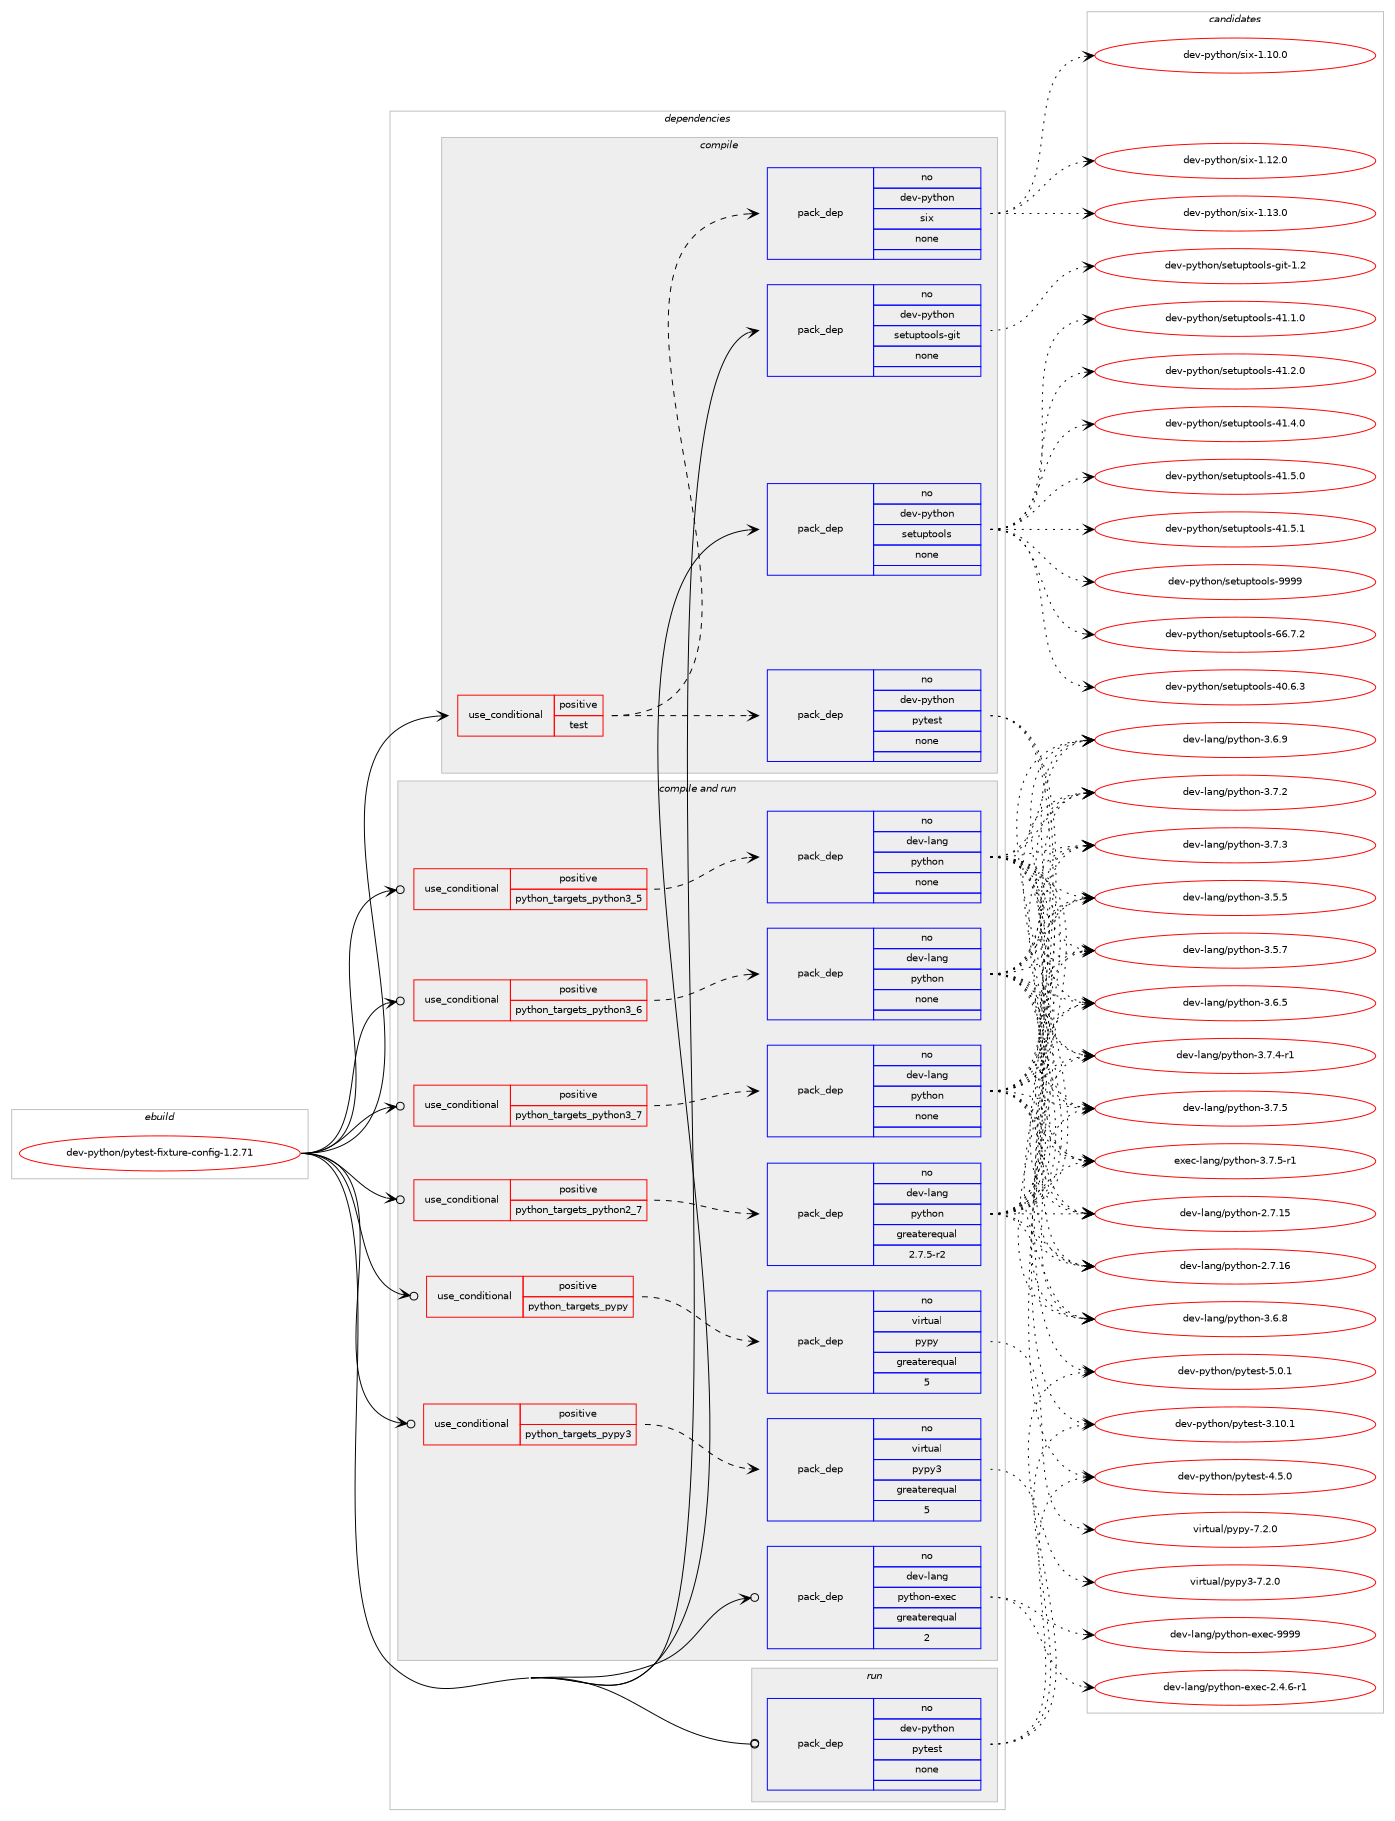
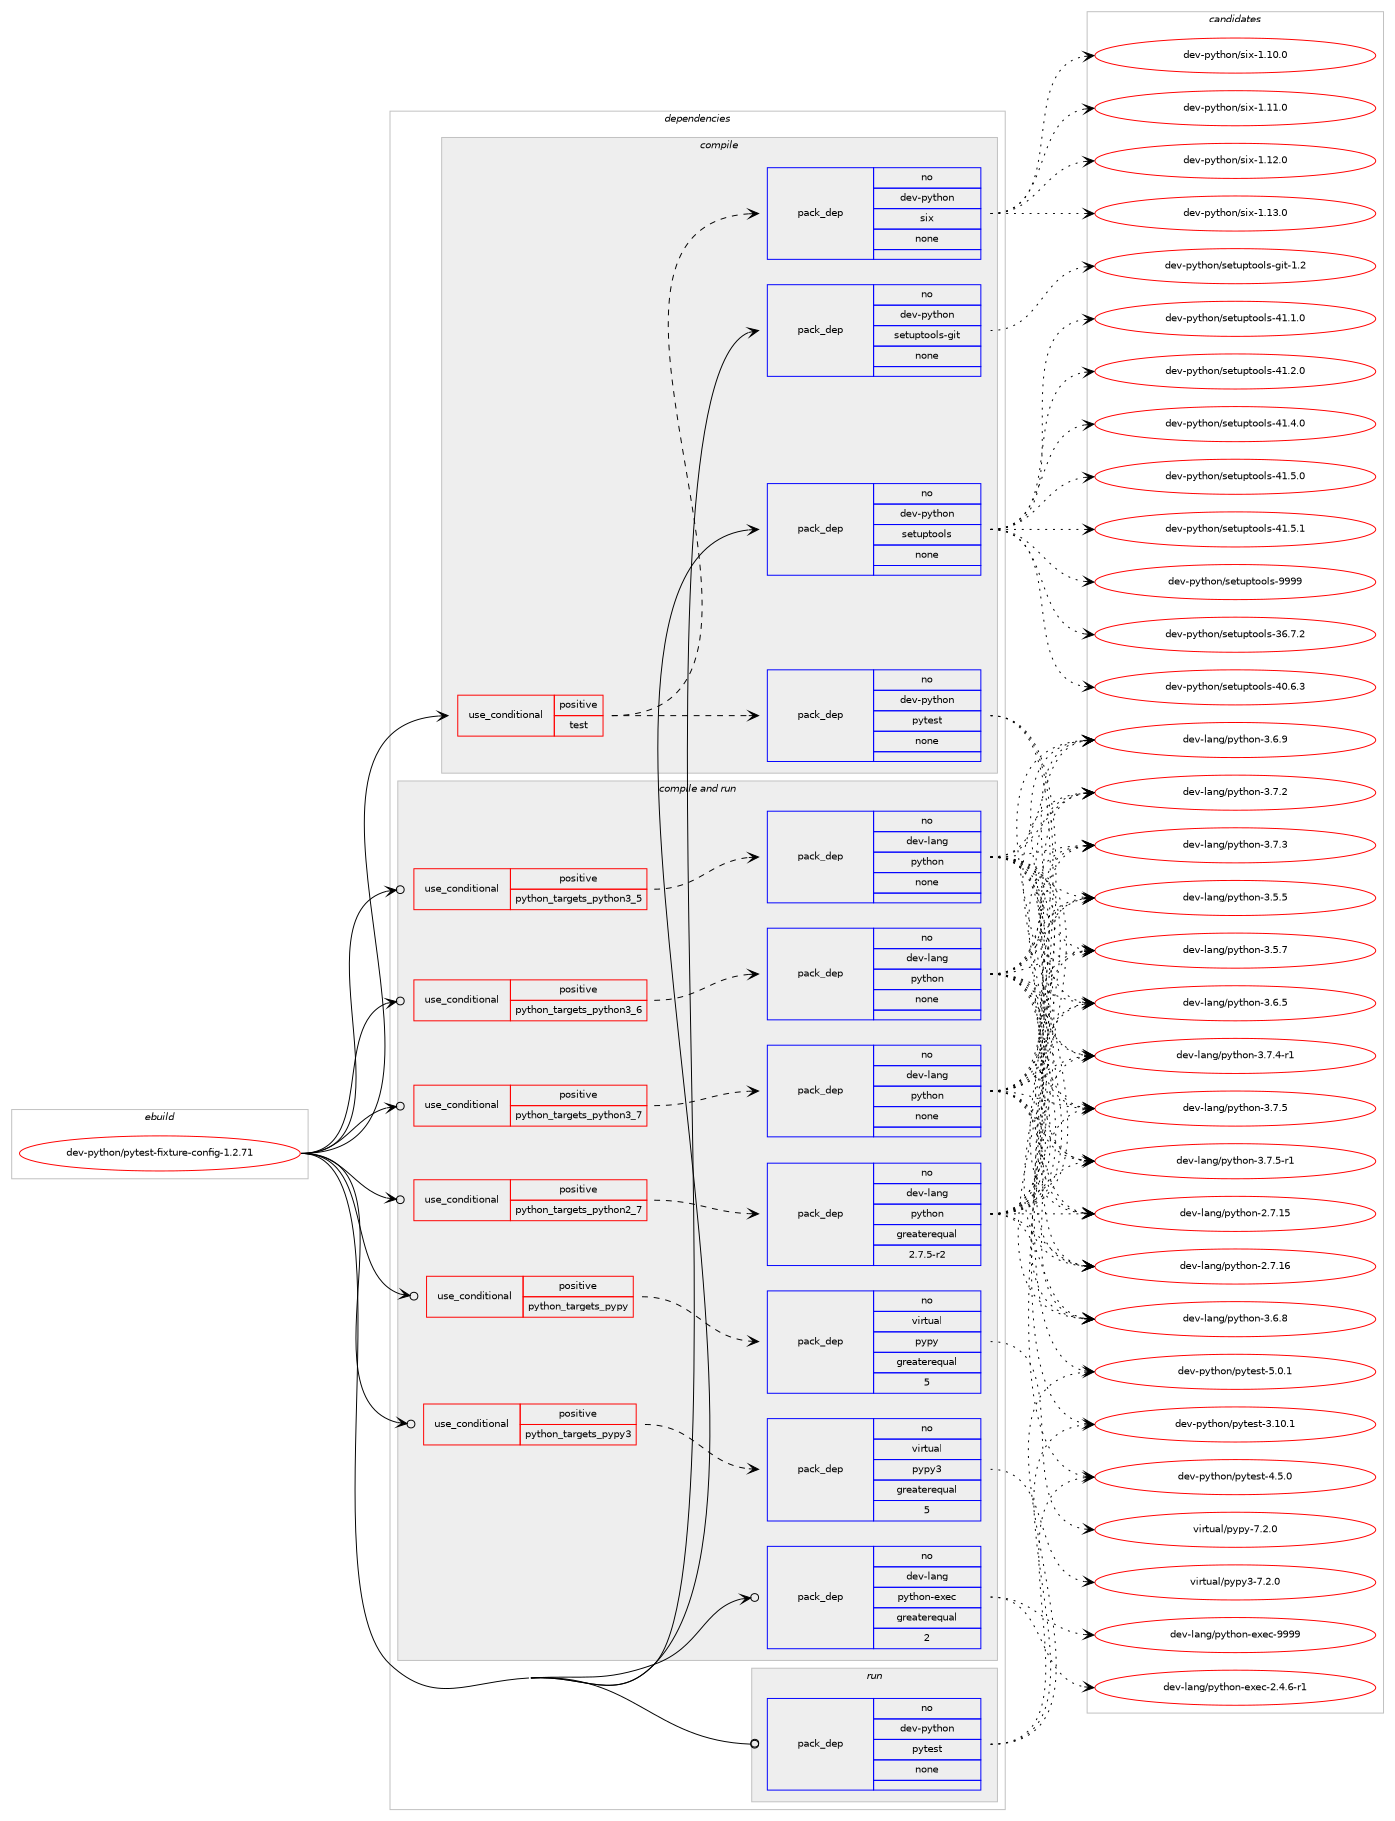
node "dev-python/six-1.11.0": added
node "dev-python/setuptools-66.7.2": label "dev-python/setuptools-66.7.2" -> "dev-python/setuptools-36.7.2"
node "exec-lang/python-3.7.5-r1": label "exec-lang/python-3.7.5-r1" -> "dev-lang/python-3.7.5-r1"
